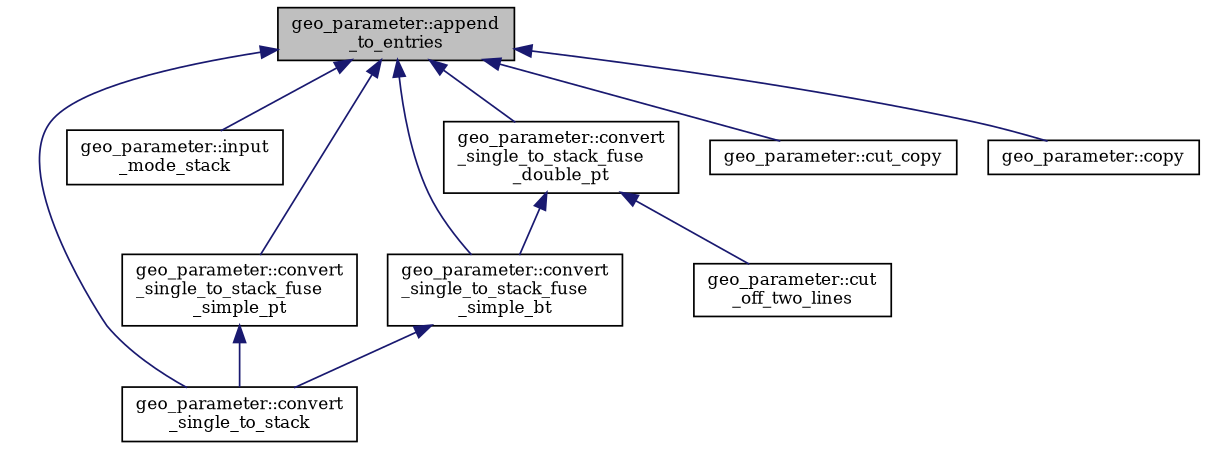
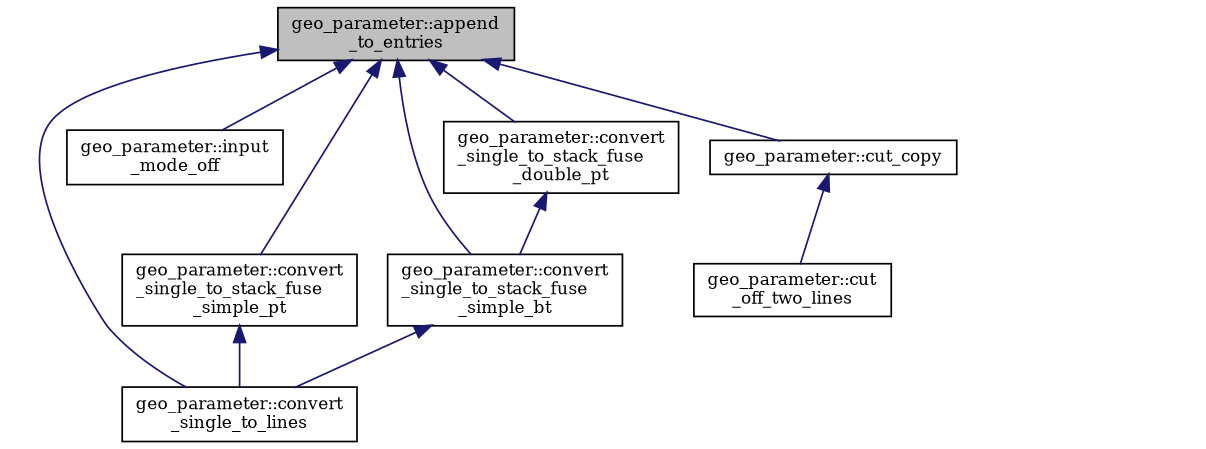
node "geo_parameter::input _mode_stack": label "geo_parameter::input _mode_stack" -> "geo_parameter::input _mode_off"
node "geo_parameter::copy": removed
edge "geo_parameter::cut _off_two_lines" -> "geo_parameter::convert _single_to_stack_fuse _double_pt": now "geo_parameter::cut _off_two_lines" -> "geo_parameter::cut_copy"
node "geo_parameter::convert _single_to_stack": label "geo_parameter::convert _single_to_stack" -> "geo_parameter::convert _single_to_lines"
